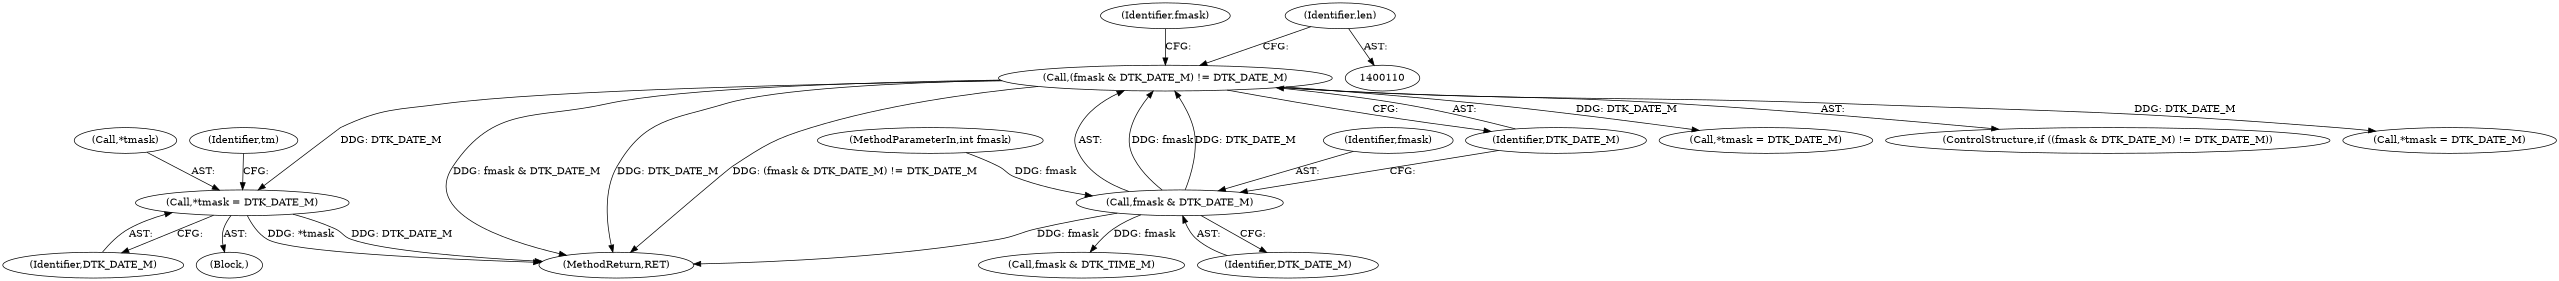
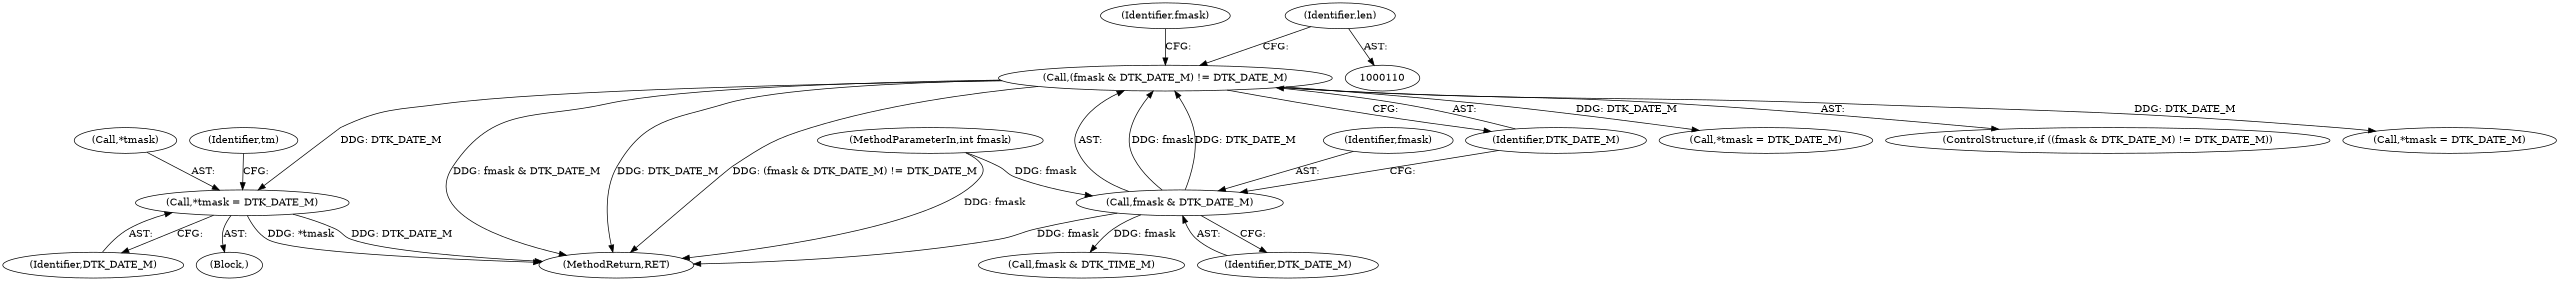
node "1400110": label "1400110" -> "1000110"
edge "(MethodParameterIn,int fmask)" -> "(MethodReturn,RET)": added, label "DDG: fmask"
